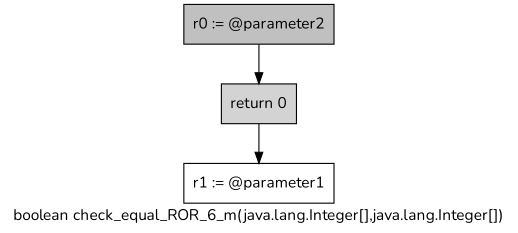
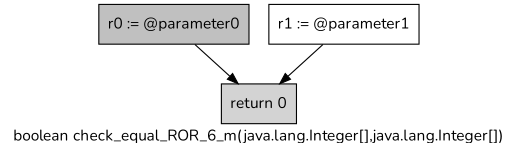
node "r0 := @parameter2": label "r0 := @parameter2" -> "r0 := @parameter0"
edge "return 0" -> "r1 := @parameter1": reversed
